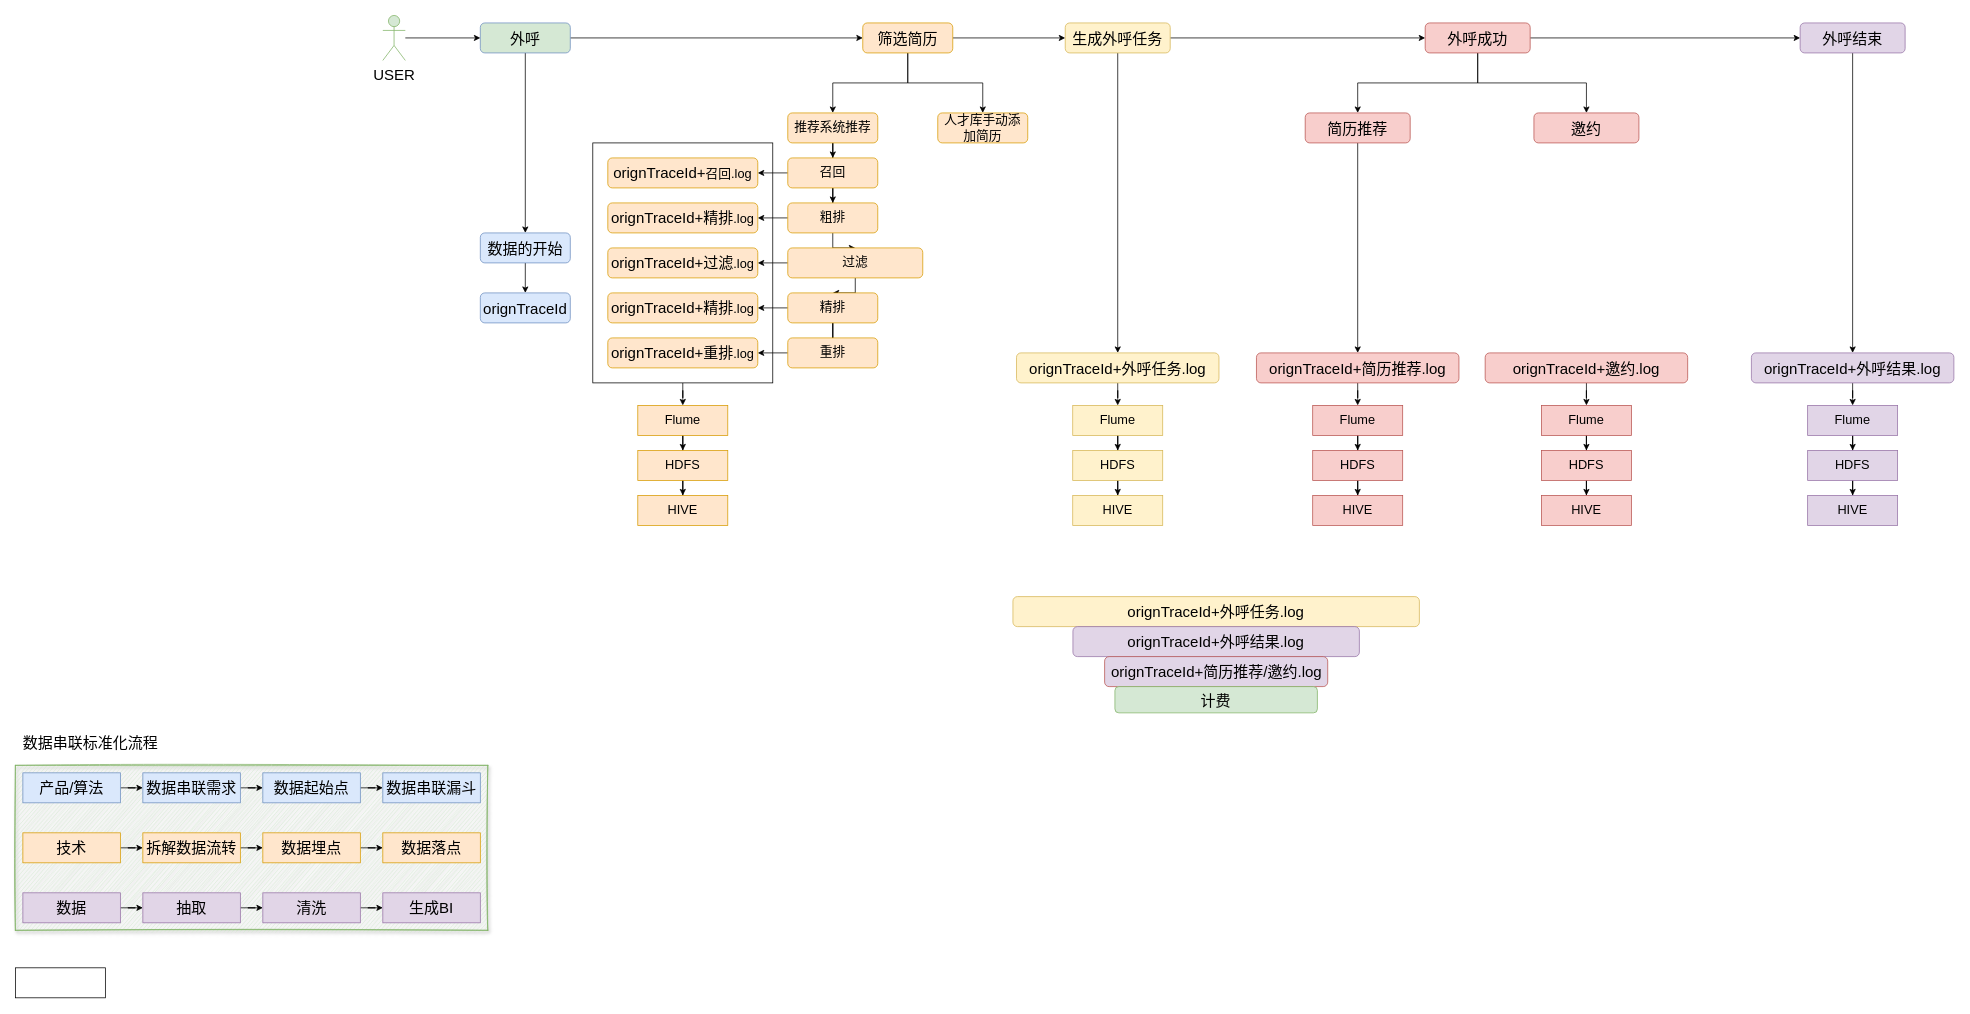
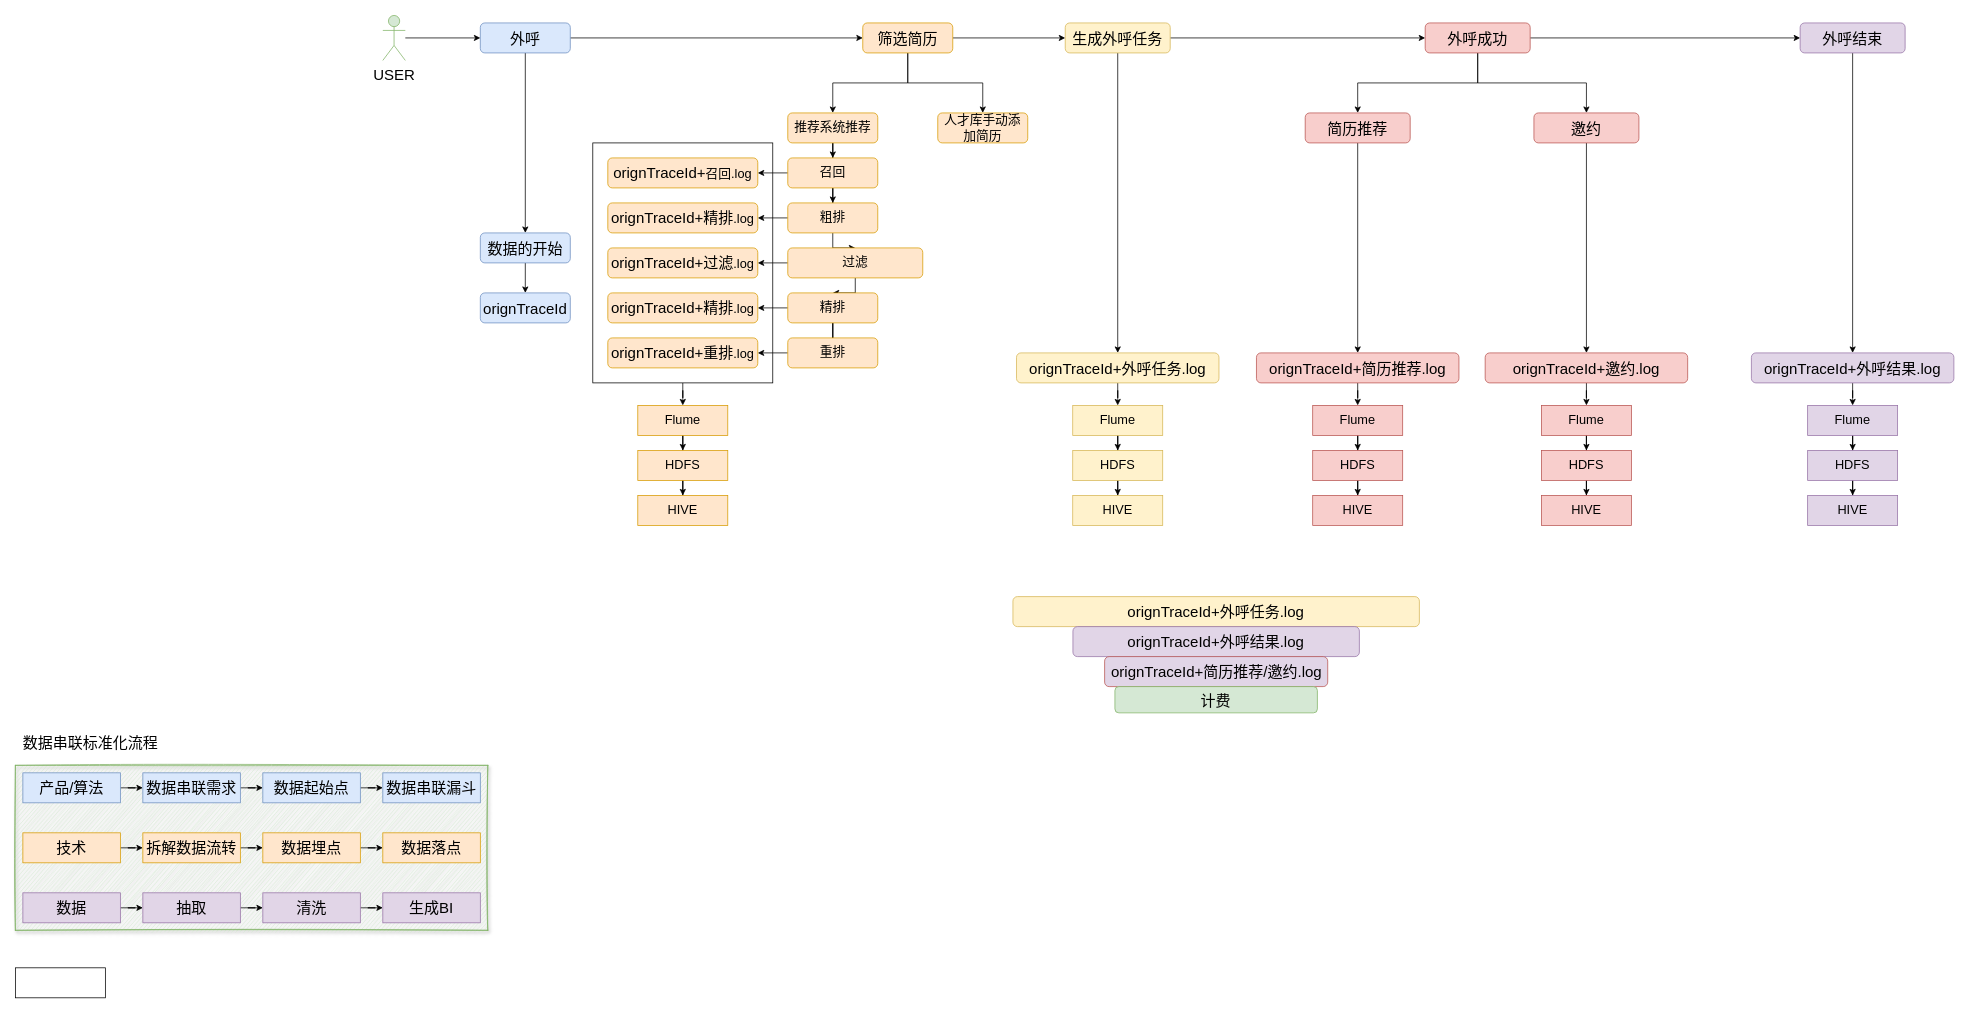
node "外呼": fillcolor #d5e8d4 -> #dae8fc
edge "邀约" -> "orignTraceId+邀约.log": added
